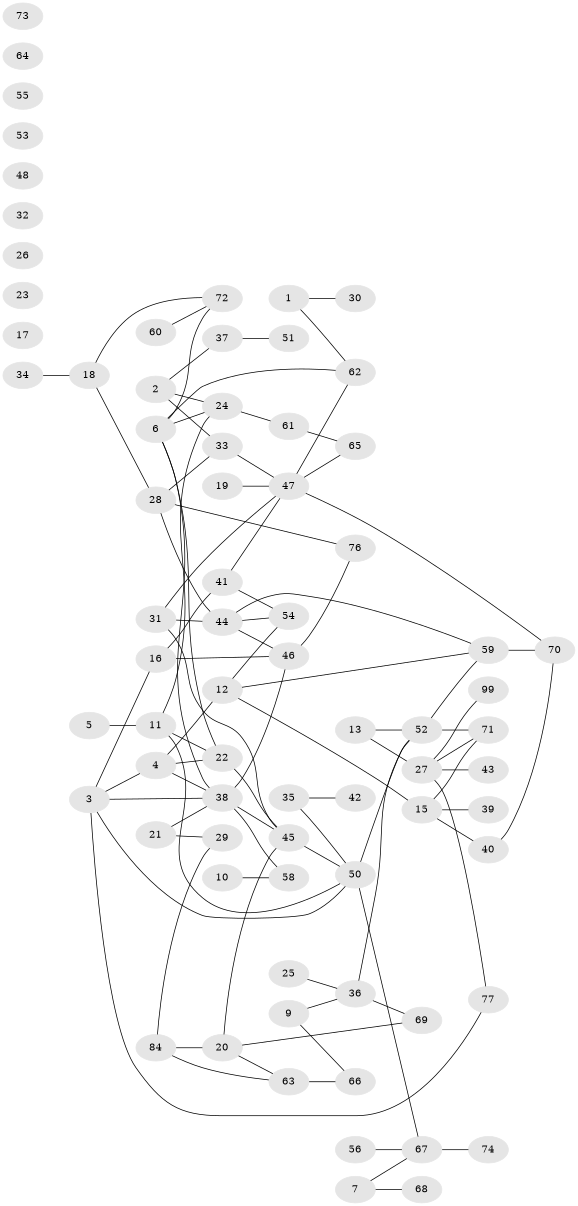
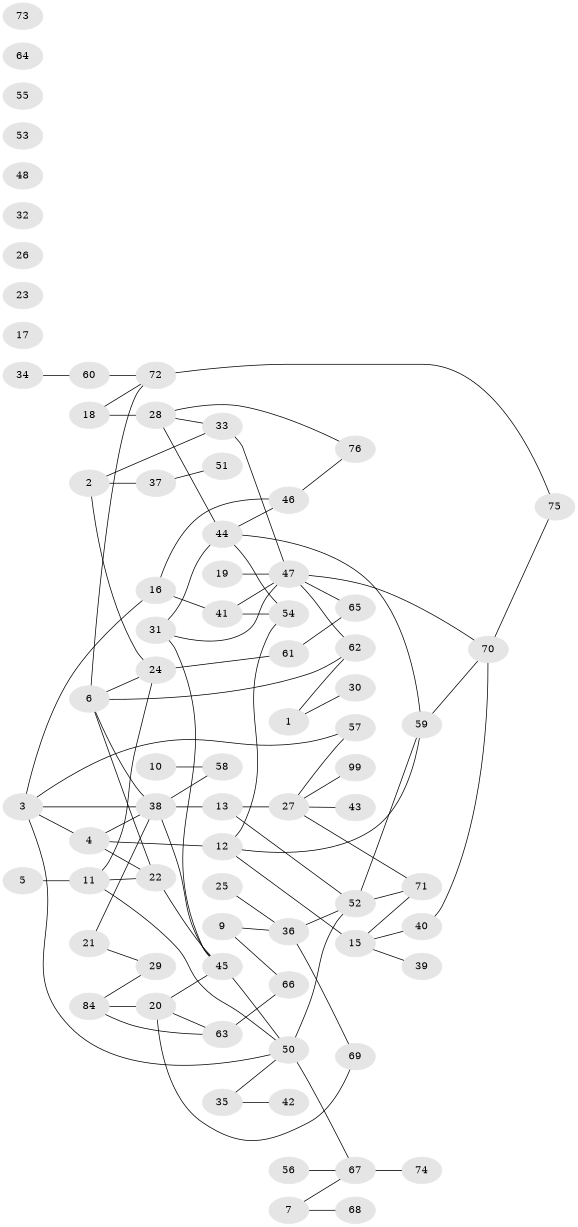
edge "34" -- "18": now "34" -- "60"
node "75": added
edge "46" -- "38": now "13" -- "38"
node "77": label "77" -> "57"
